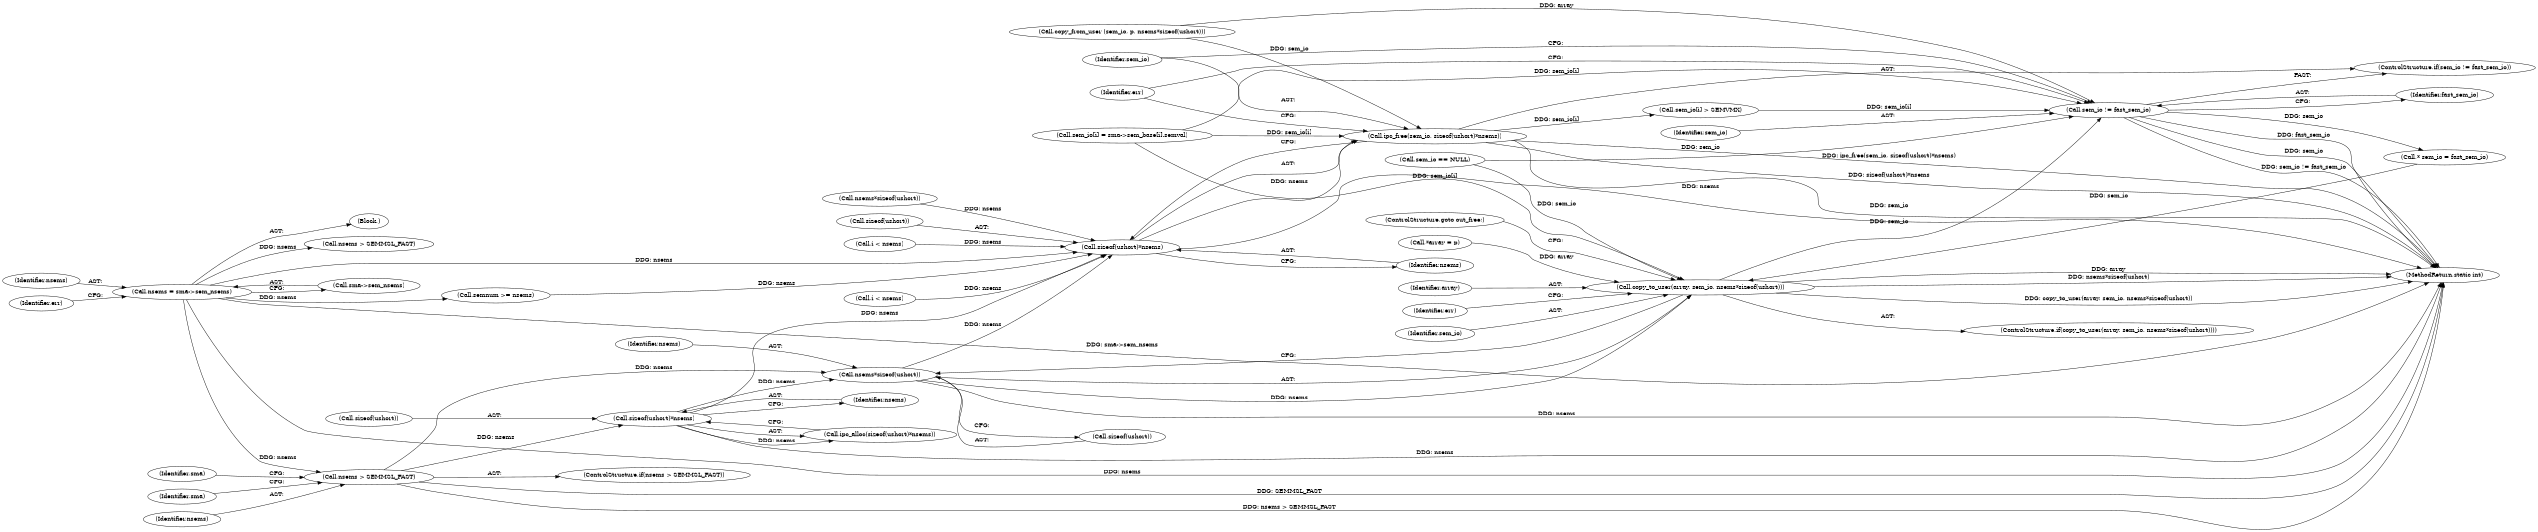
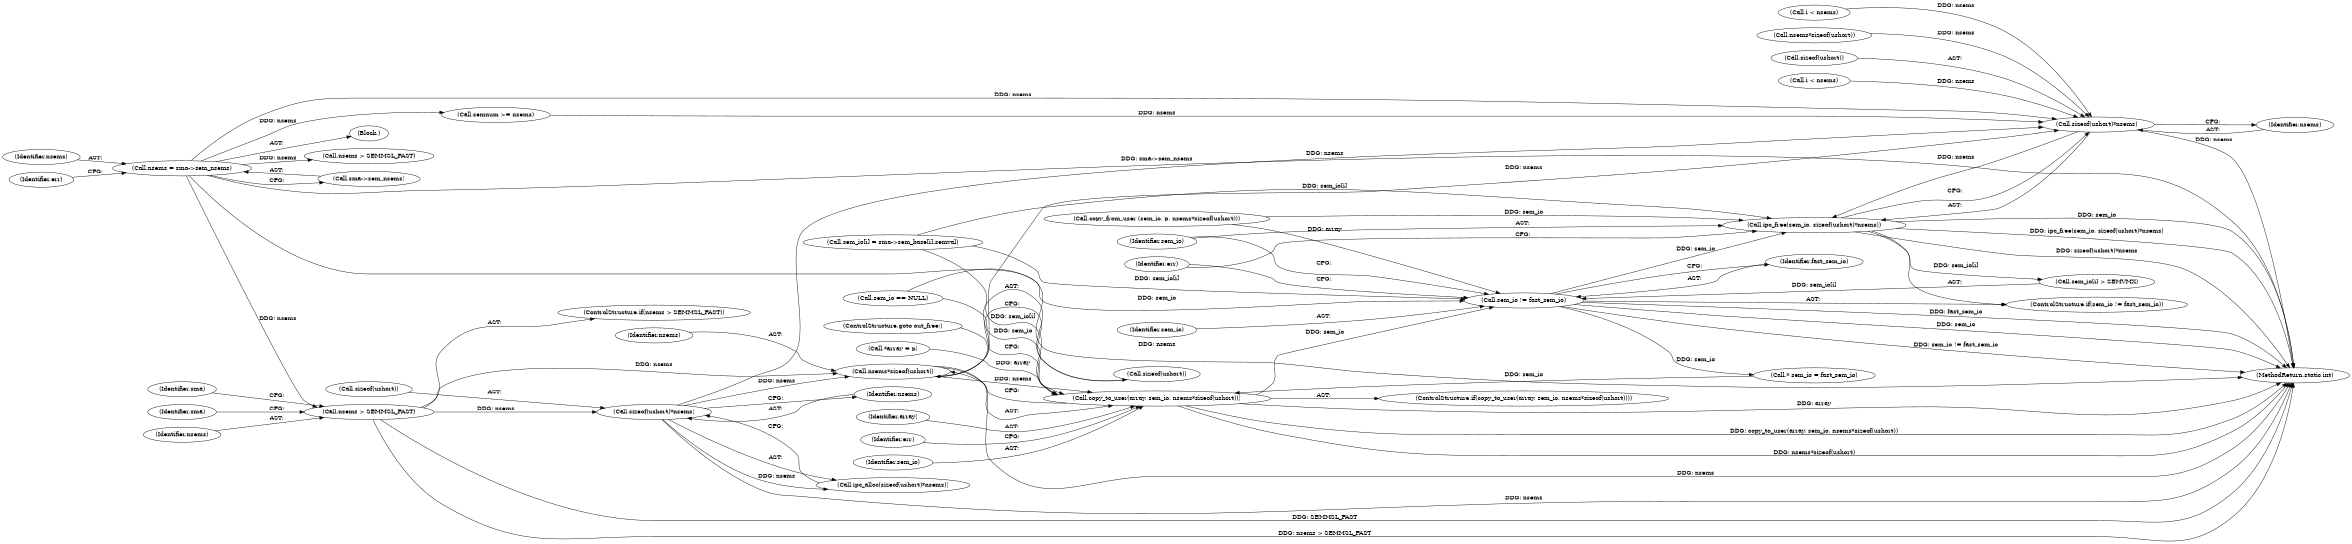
edge "(Call,sem_io != fast_sem_io)" -> "(ControlStructure,if(sem_io != fast_sem_io))": label "FAST: " -> "AST: "
edge "(Call,sem_io != fast_sem_io)" -> "(Call,ipc_free(sem_io, sizeof(ushort)*nsems))": added, label "DDG: sem_io"
